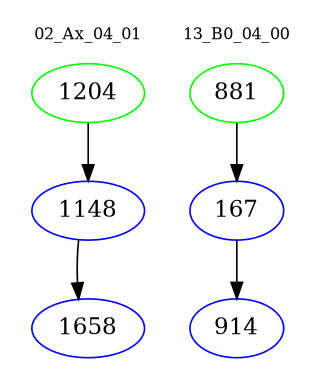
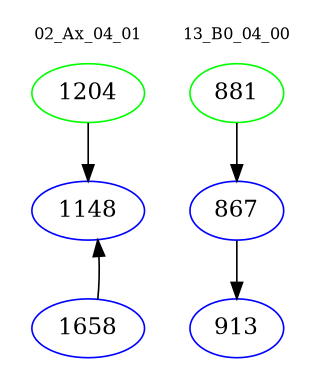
node "167": label "167" -> "867"
edge "1148" -> "1658": reversed
node "914": label "914" -> "913"
